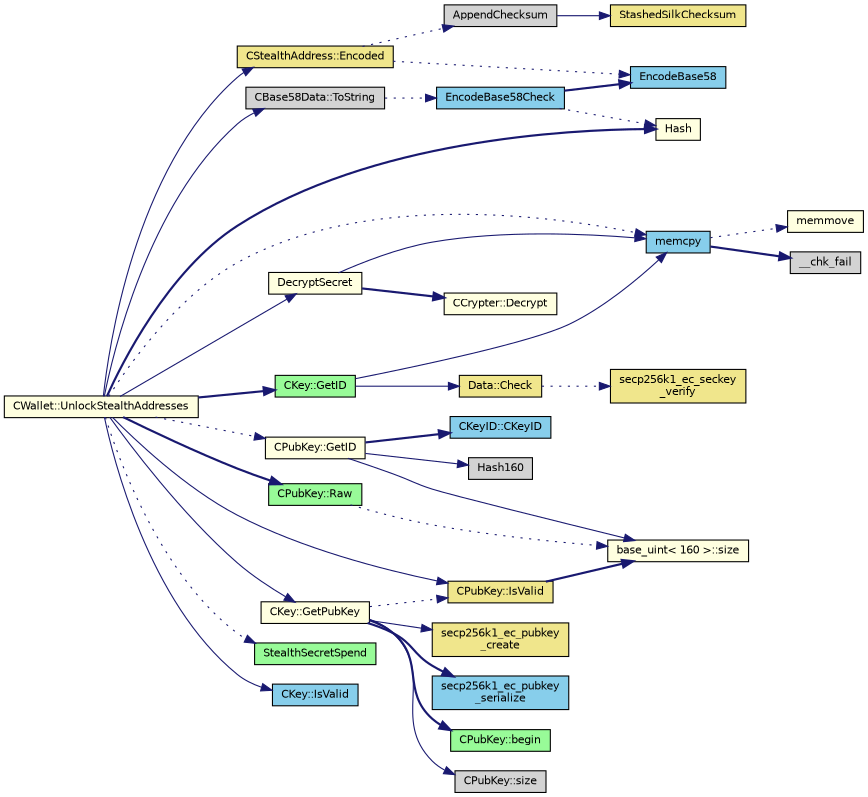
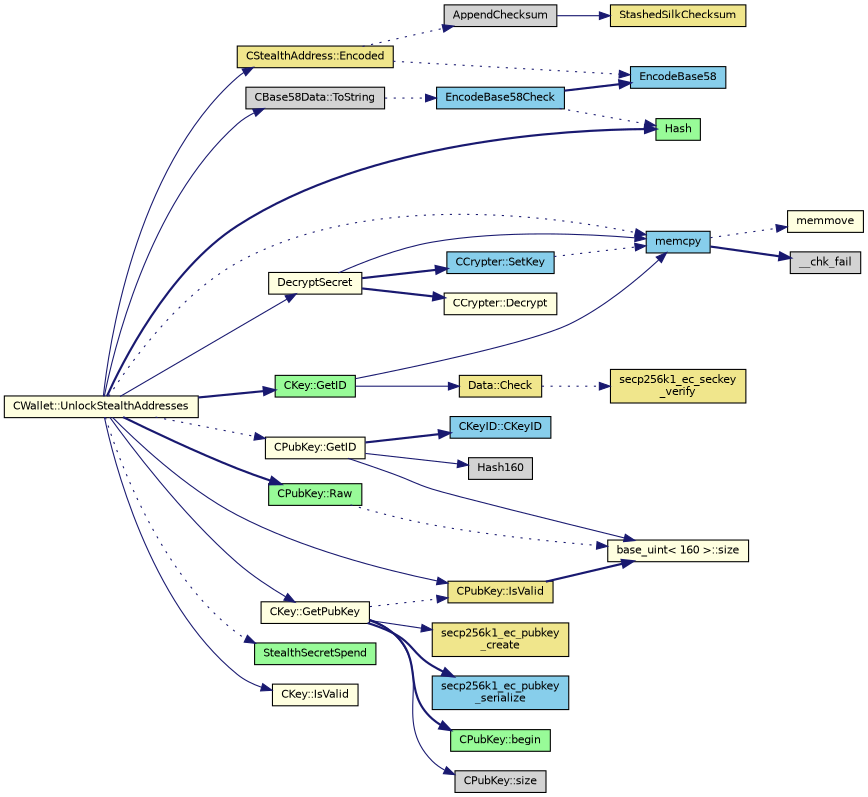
node "Hash": fillcolor lightyellow -> palegreen
node "CCrypter::SetKey": added
node "CKey::IsValid": fillcolor skyblue -> lightyellow
